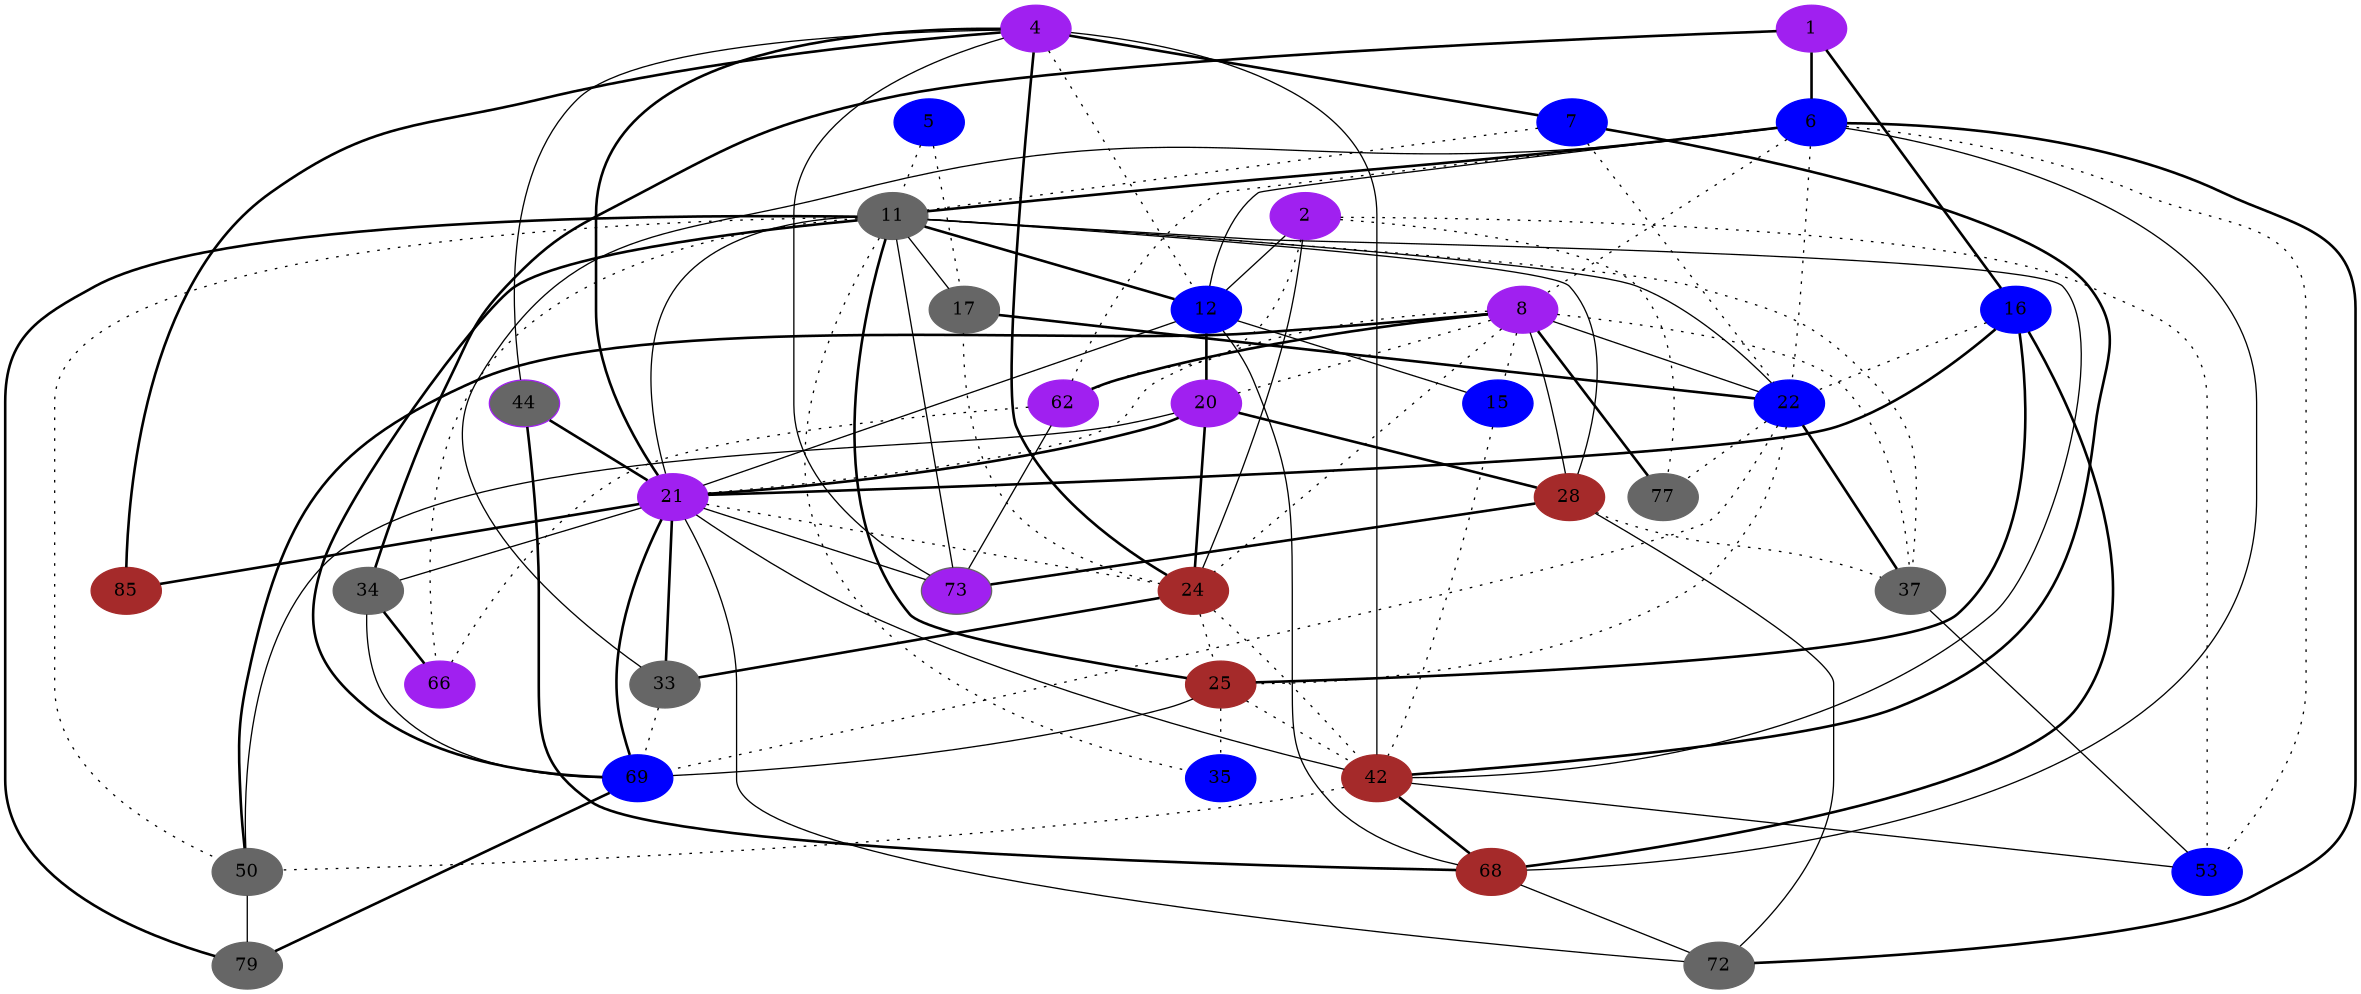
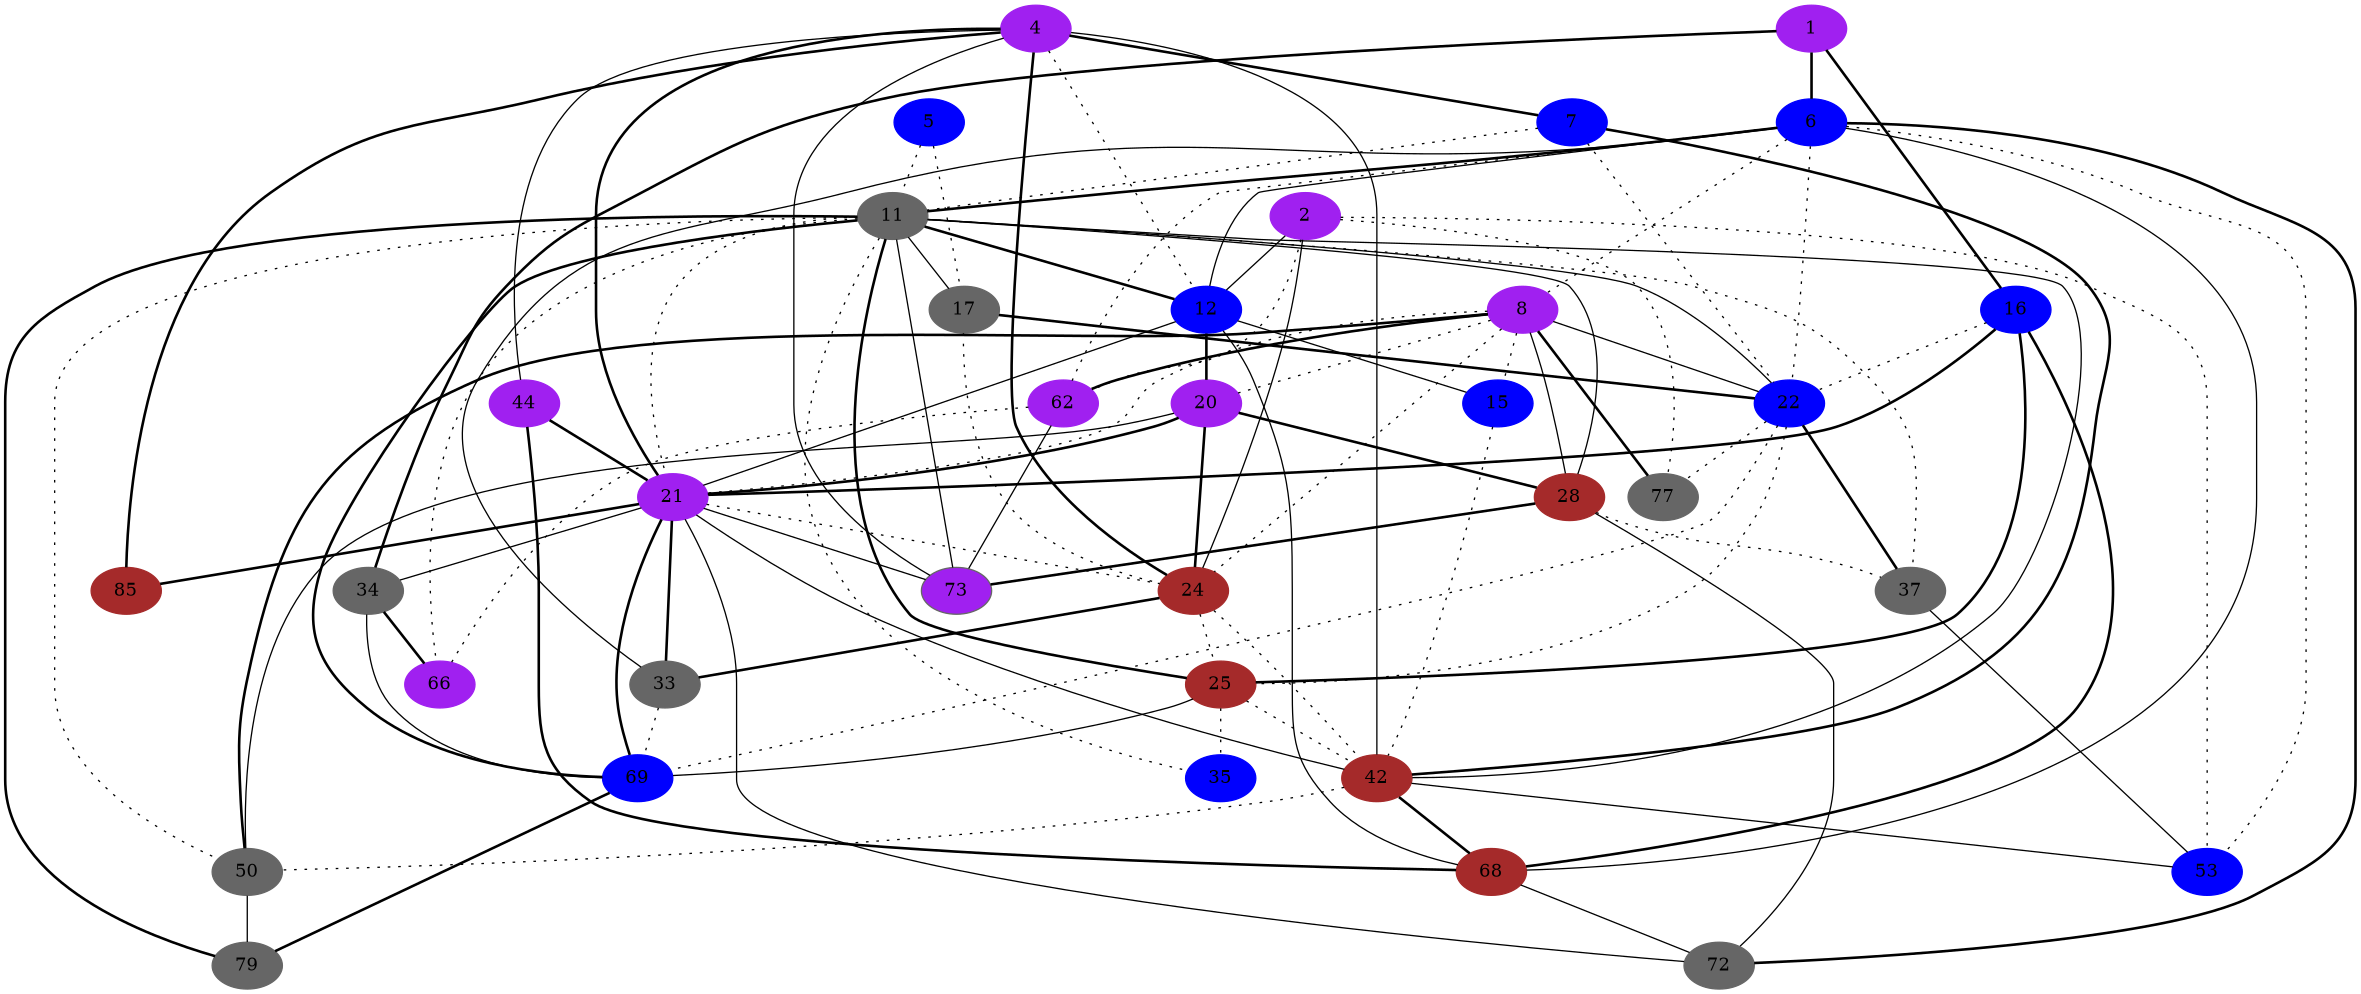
edge "11" -- "21": style solid -> dotted
edge "8" -- "37": removed
node "44": fillcolor gray40 -> purple
